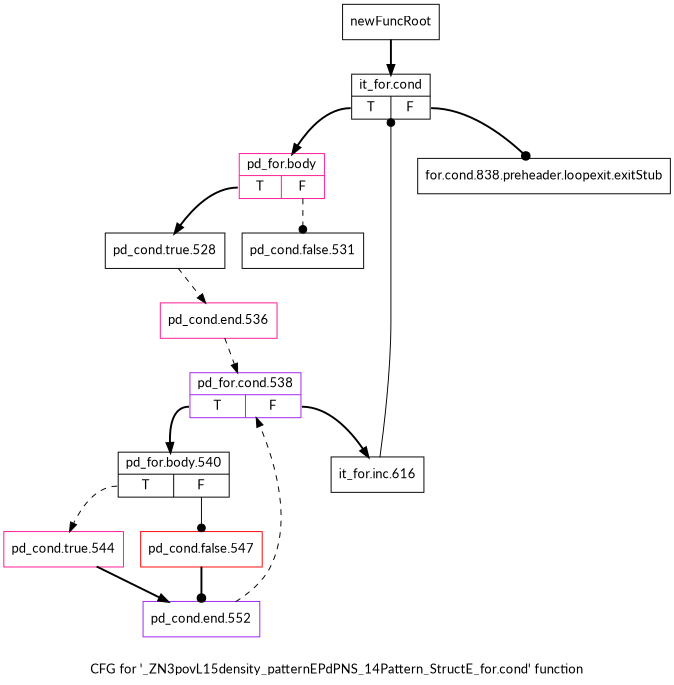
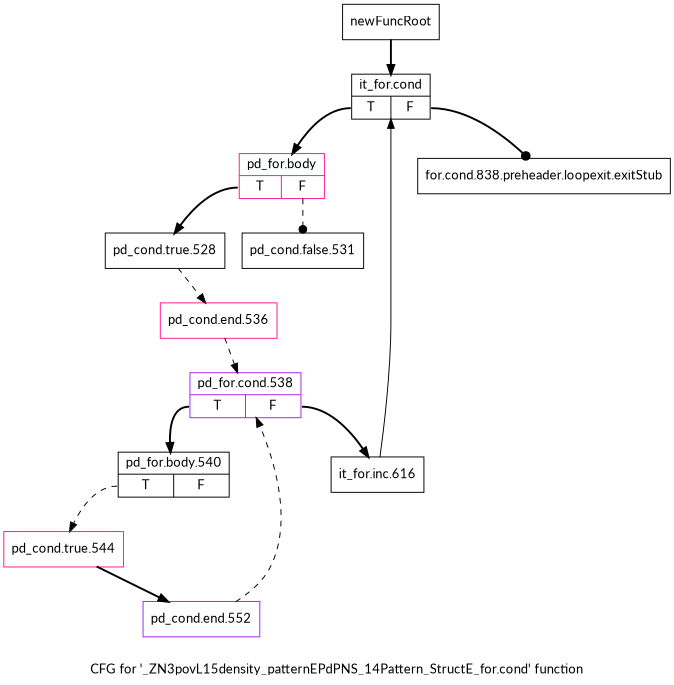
edge "it_for.inc.616" -> "it_for.cond": arrowhead dot -> normal
node "pd_cond.false.547": removed
